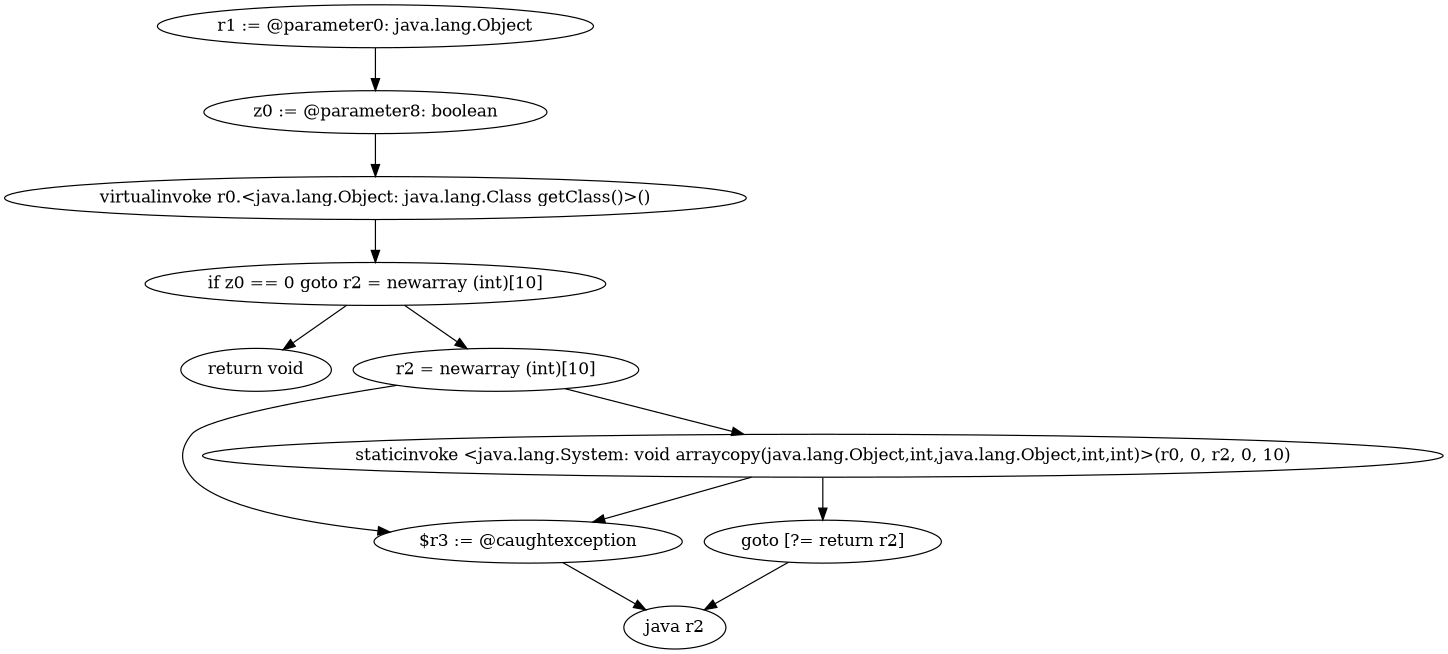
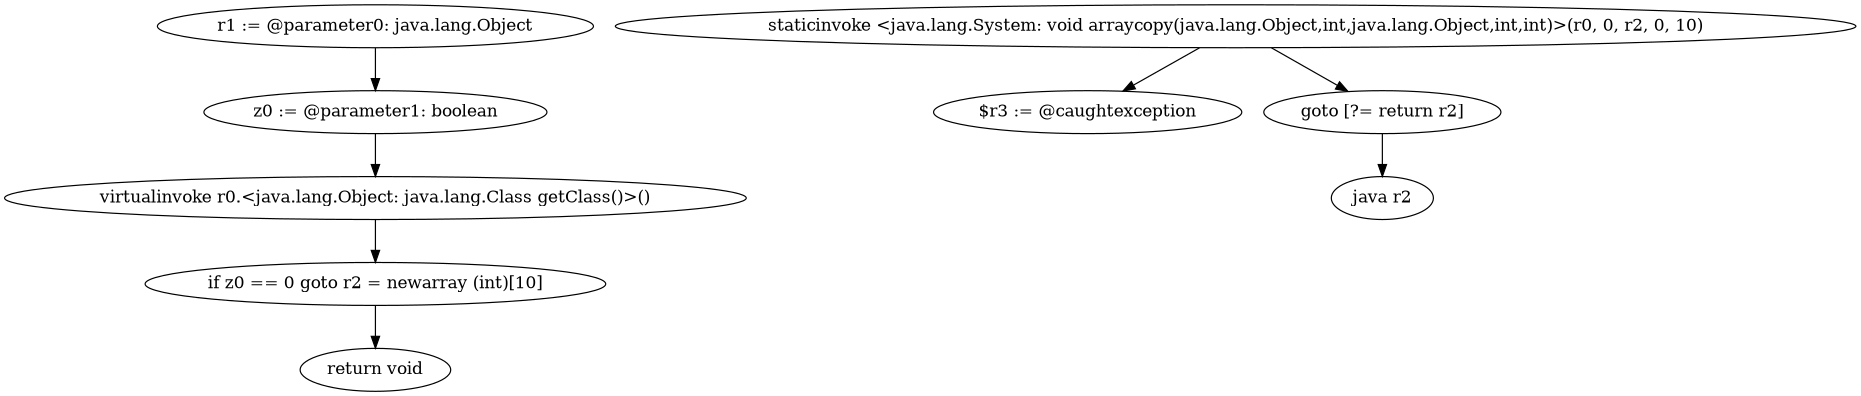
node "z0 := @parameter8: boolean": label "z0 := @parameter8: boolean" -> "z0 := @parameter1: boolean"
node "r2 = newarray (int)[10]": removed
edge "$r3 := @caughtexception" -> "java r2": removed
